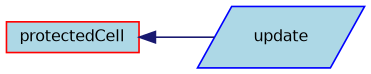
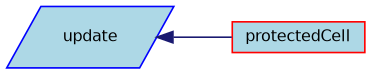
edge "update" -> "protectedCell": reversed
